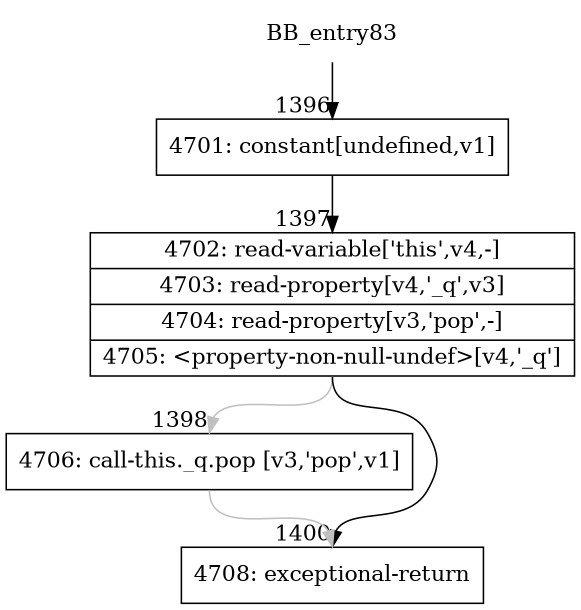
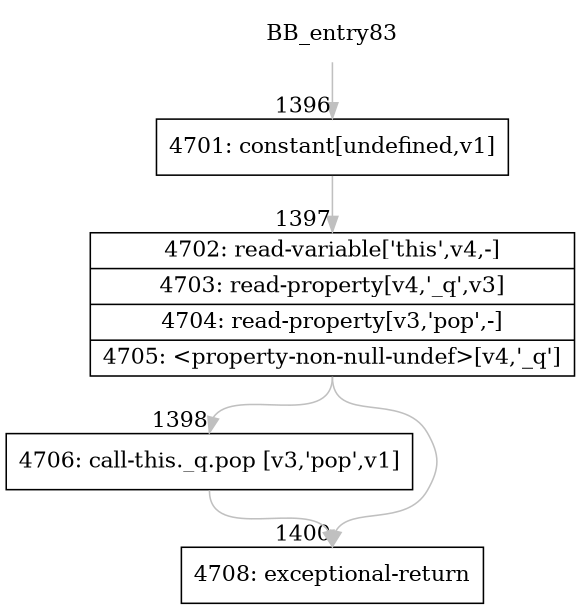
edge "BB_entry83" -> "4701: constant[undefined,v1]": color black -> gray
edge "4701: constant[undefined,v1]" -> "4702: read-variable['this',v4,-]": color black -> gray
edge "4702: read-variable['this',v4,-]" -> "4708: exceptional-return": color black -> gray
